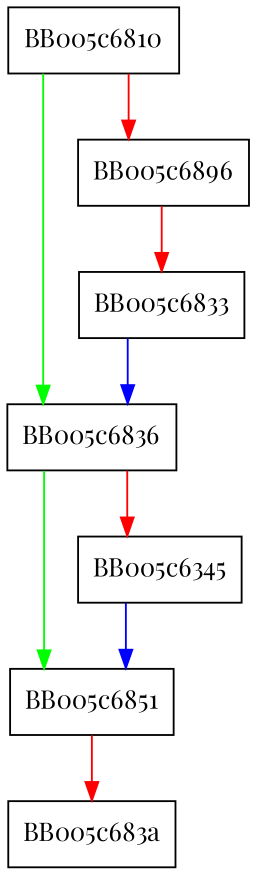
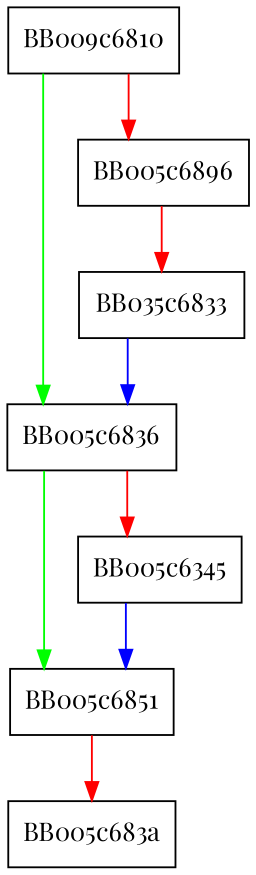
node "BB005c6810": label "BB005c6810" -> "BB009c6810"
node "BB005c6833": label "BB005c6833" -> "BB035c6833"
